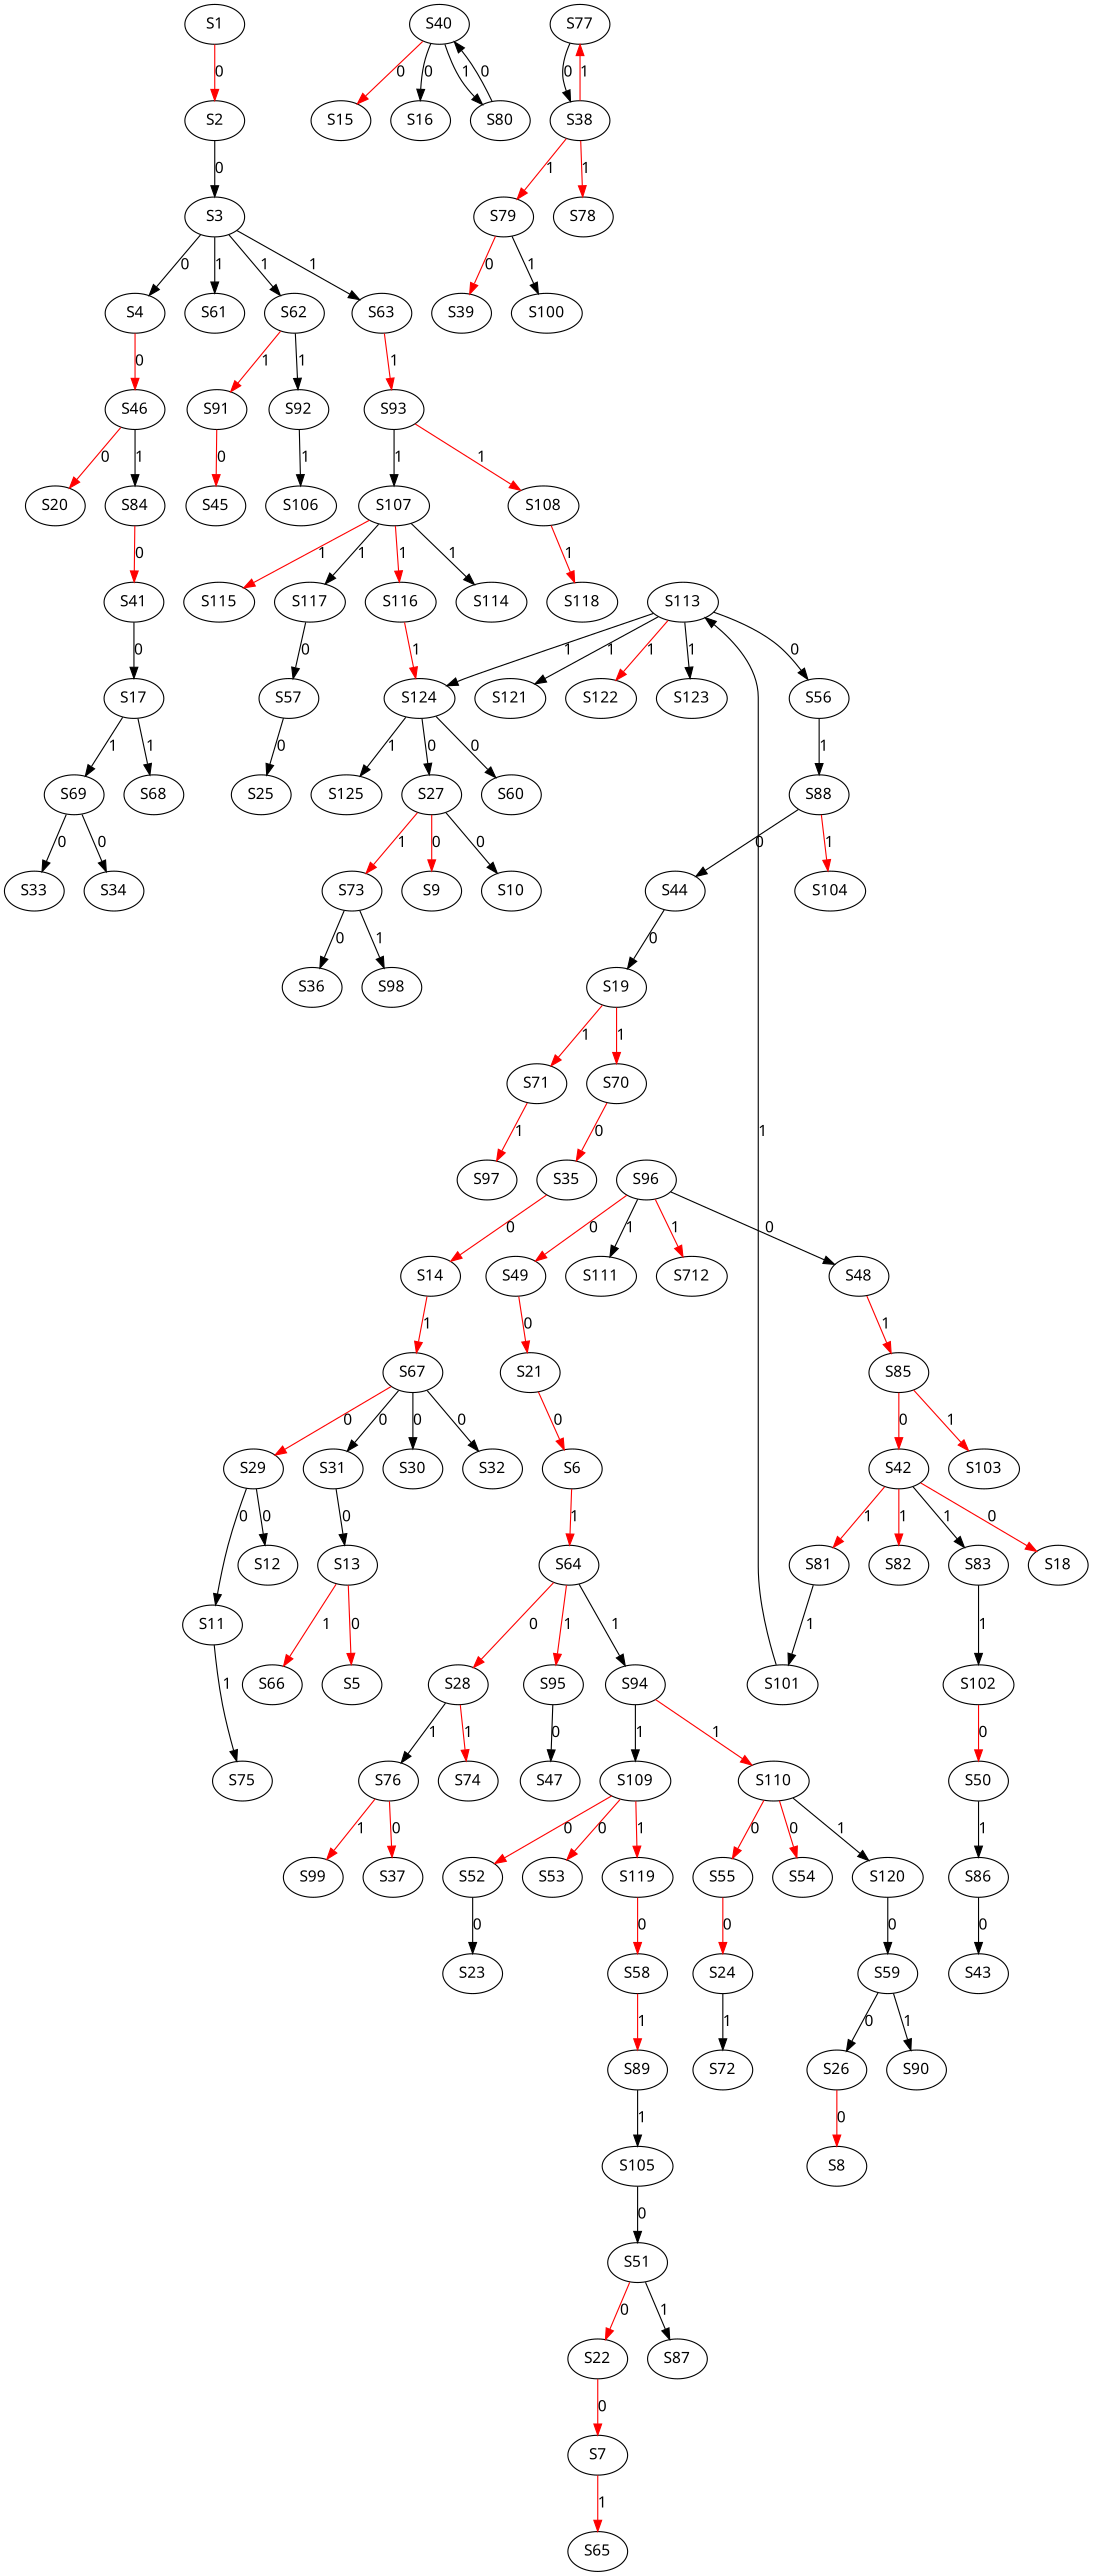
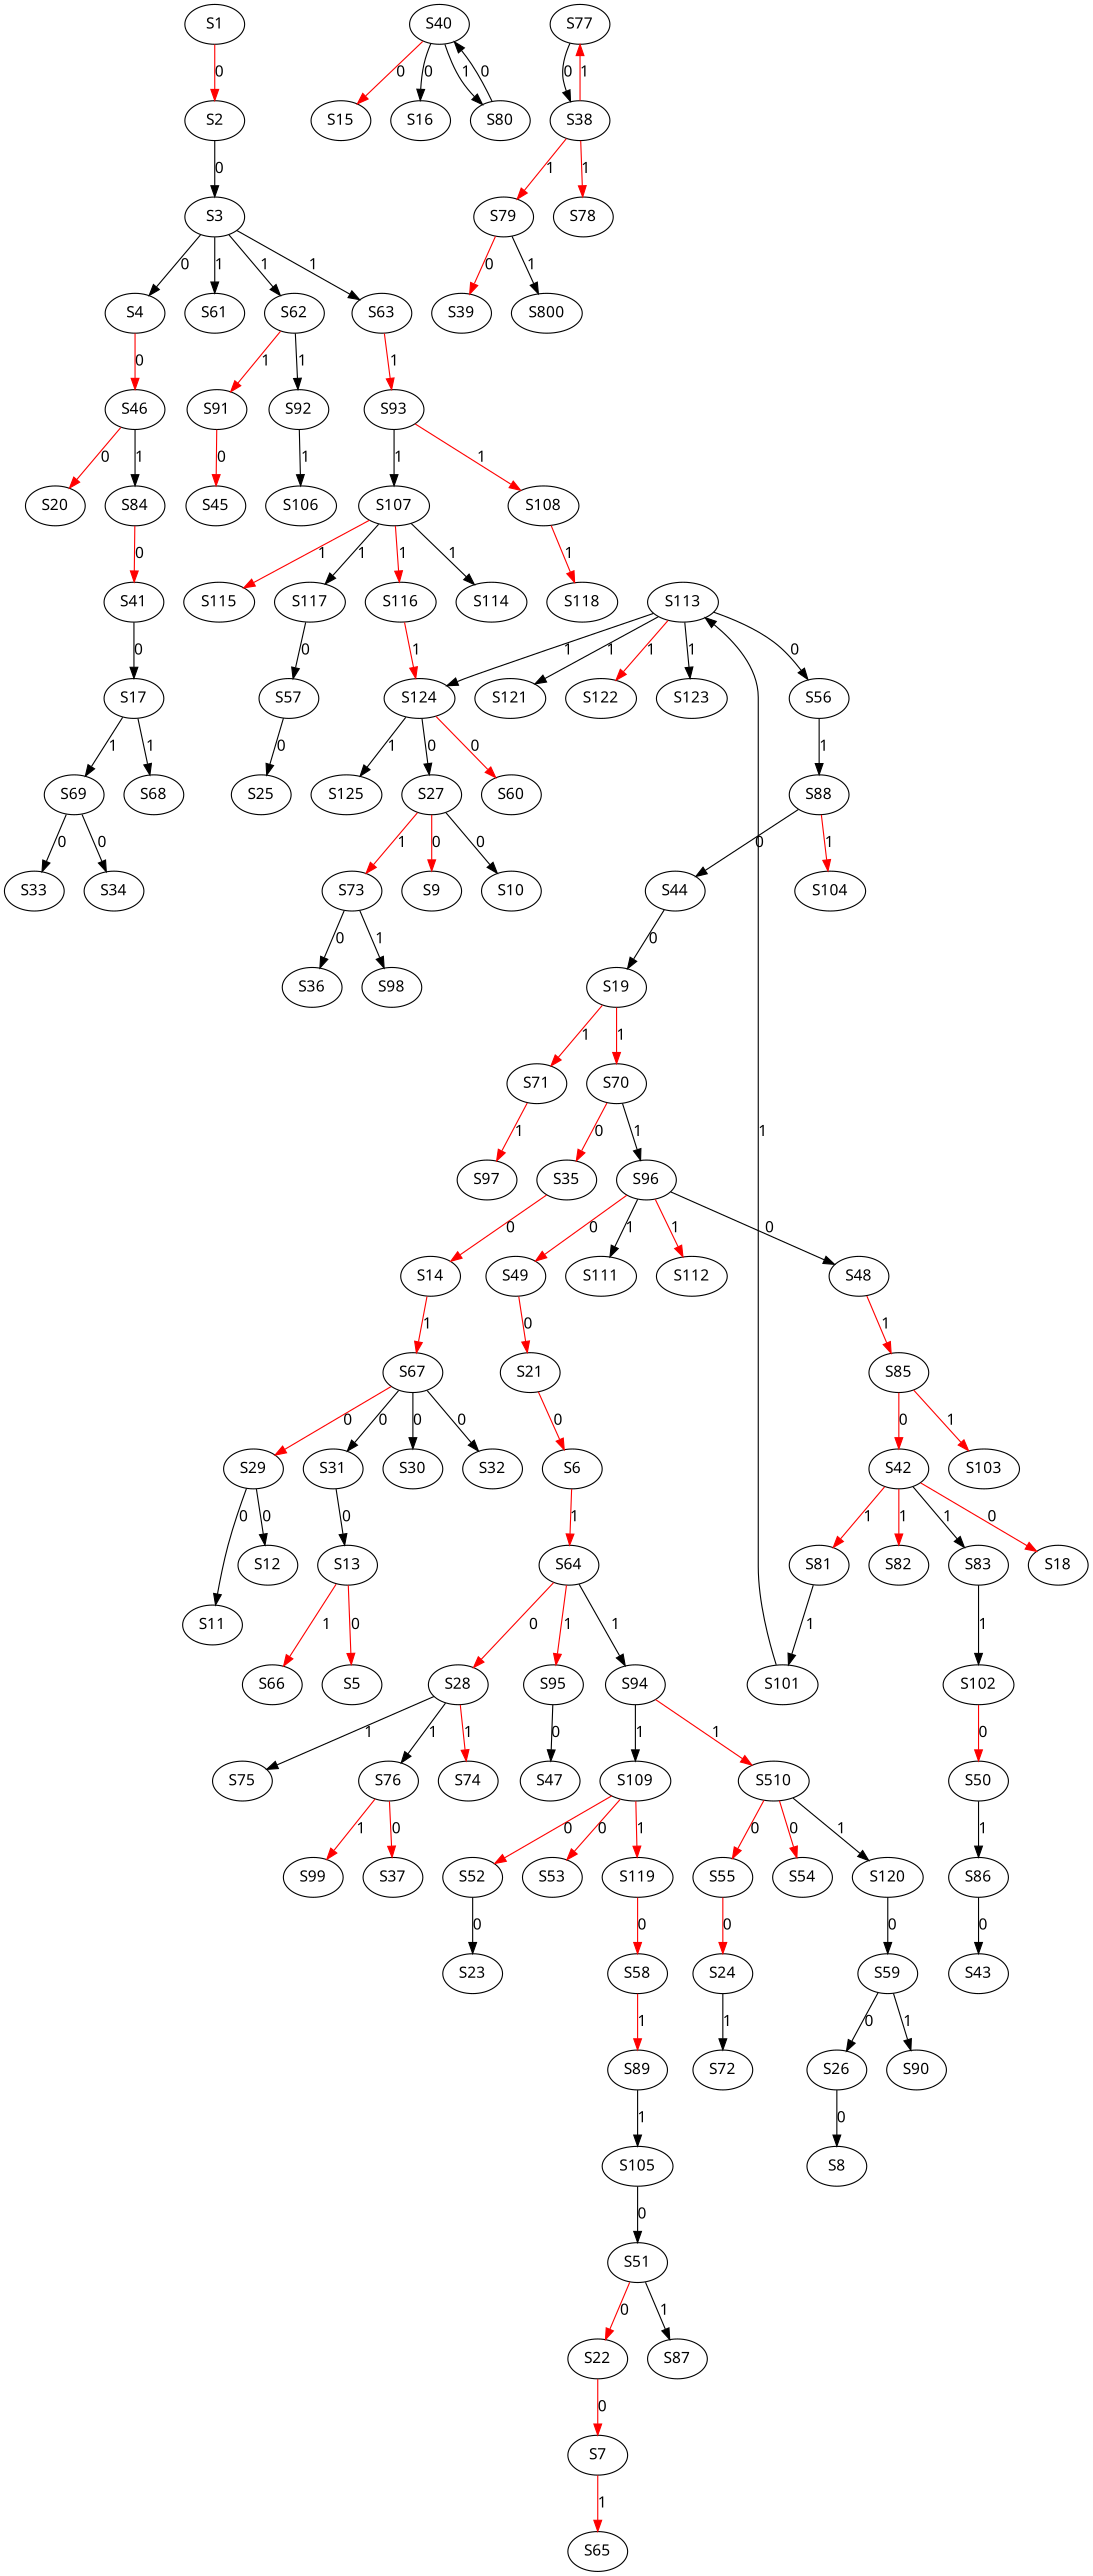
node "S100": label "S100" -> "S800"
edge "S124" -> "S60": color black -> red
edge "S70" -> "S96": added, label "1"
node "S712": label "S712" -> "S112"
edge "S11" -> "S75": now "S28" -> "S75"
node "S110": label "S110" -> "S510"
edge "S26" -> "S8": color red -> black
